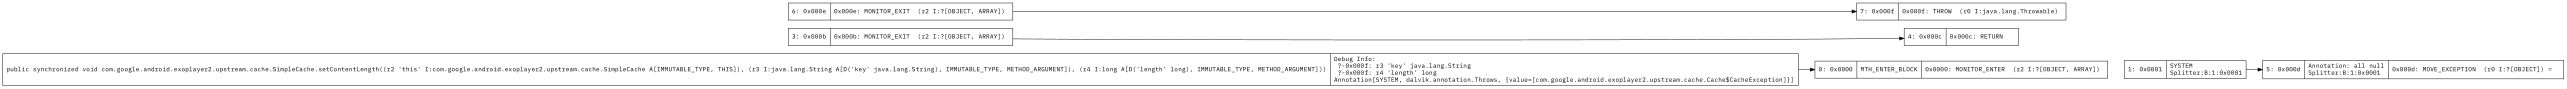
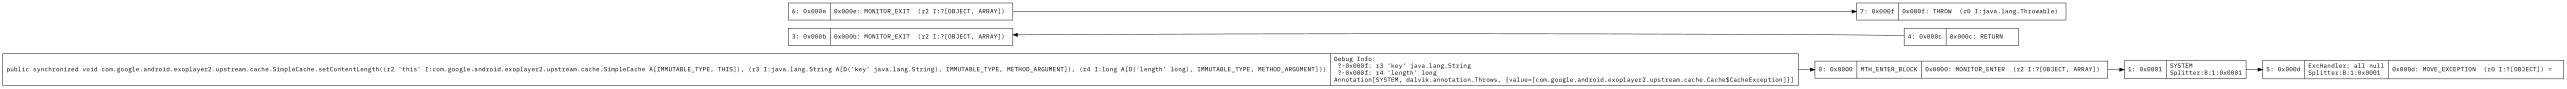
edge "3: 0x000b" -> "4: 0x000c": reversed
node "5: 0x000d": text "Annotation: all null" -> "ExcHandler: all null"
edge "0: 0x0000" -> "1: 0x0001": added
